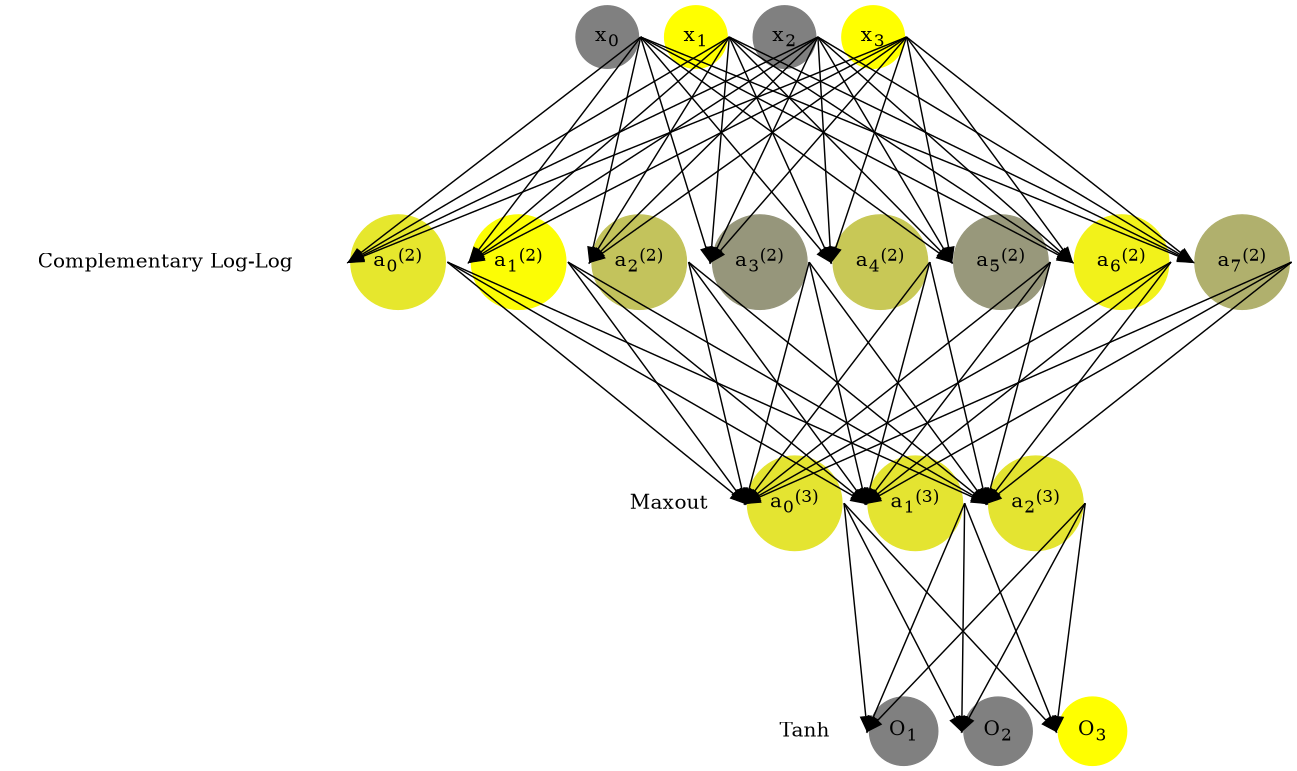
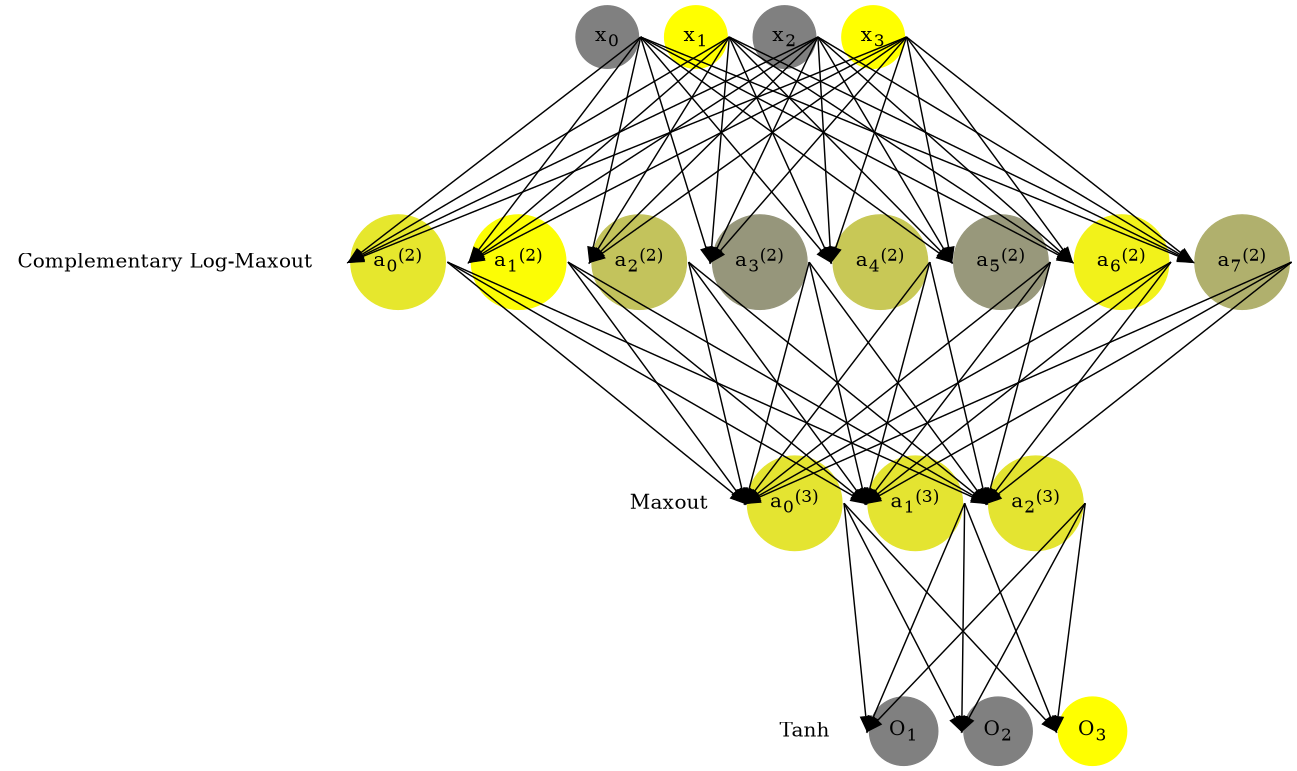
node "Complementary Log-Log": label "Complementary Log-Log" -> "Complementary Log-Maxout"
